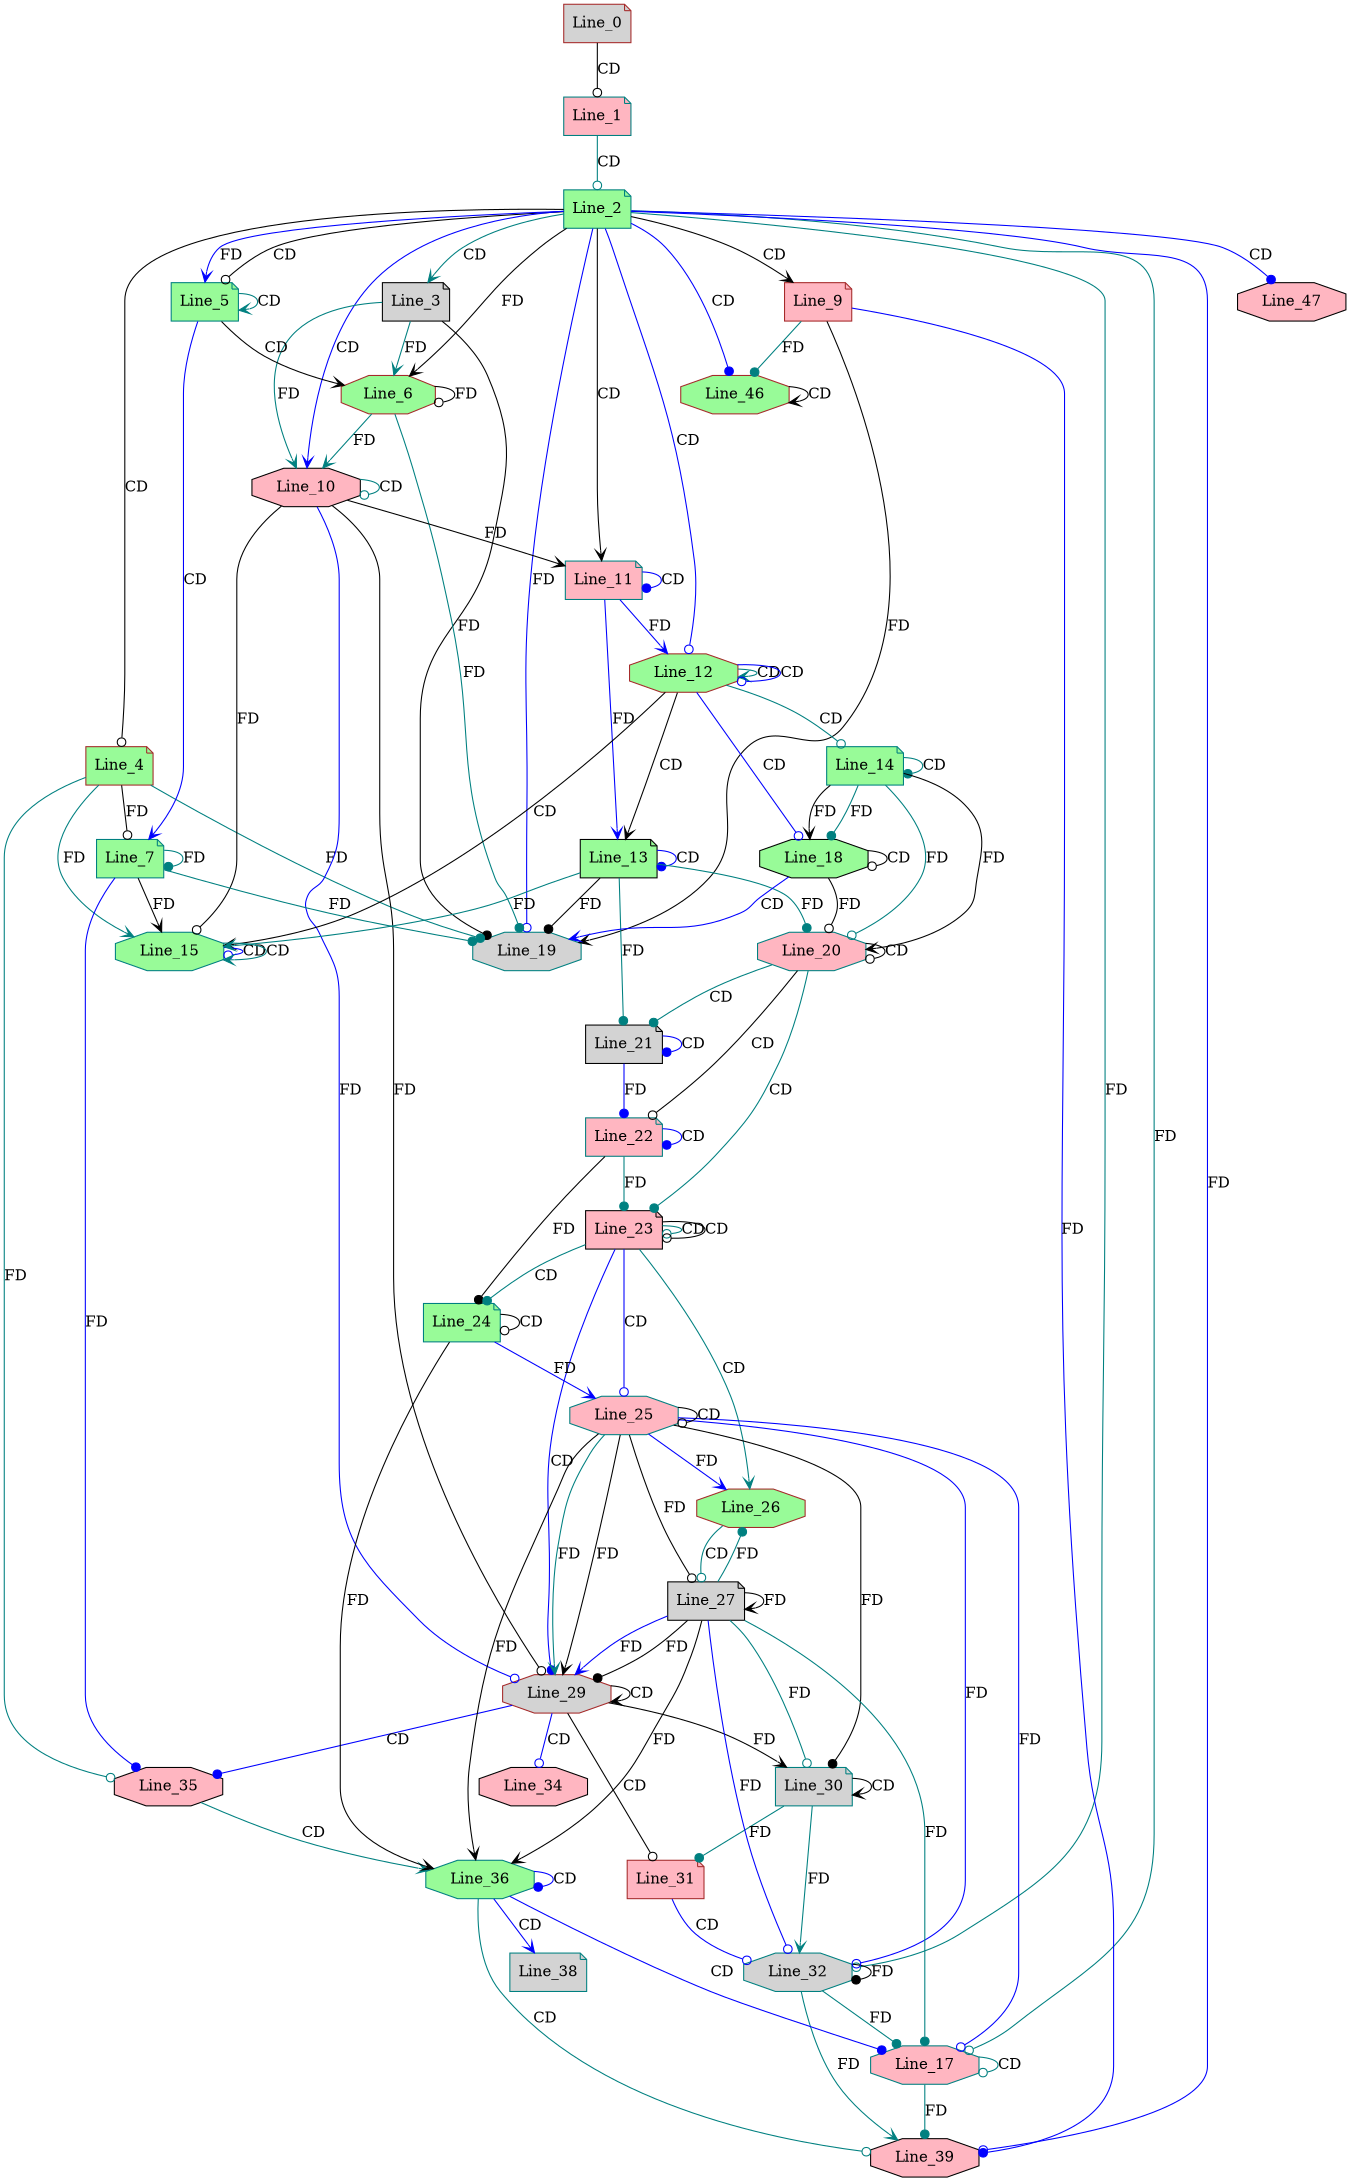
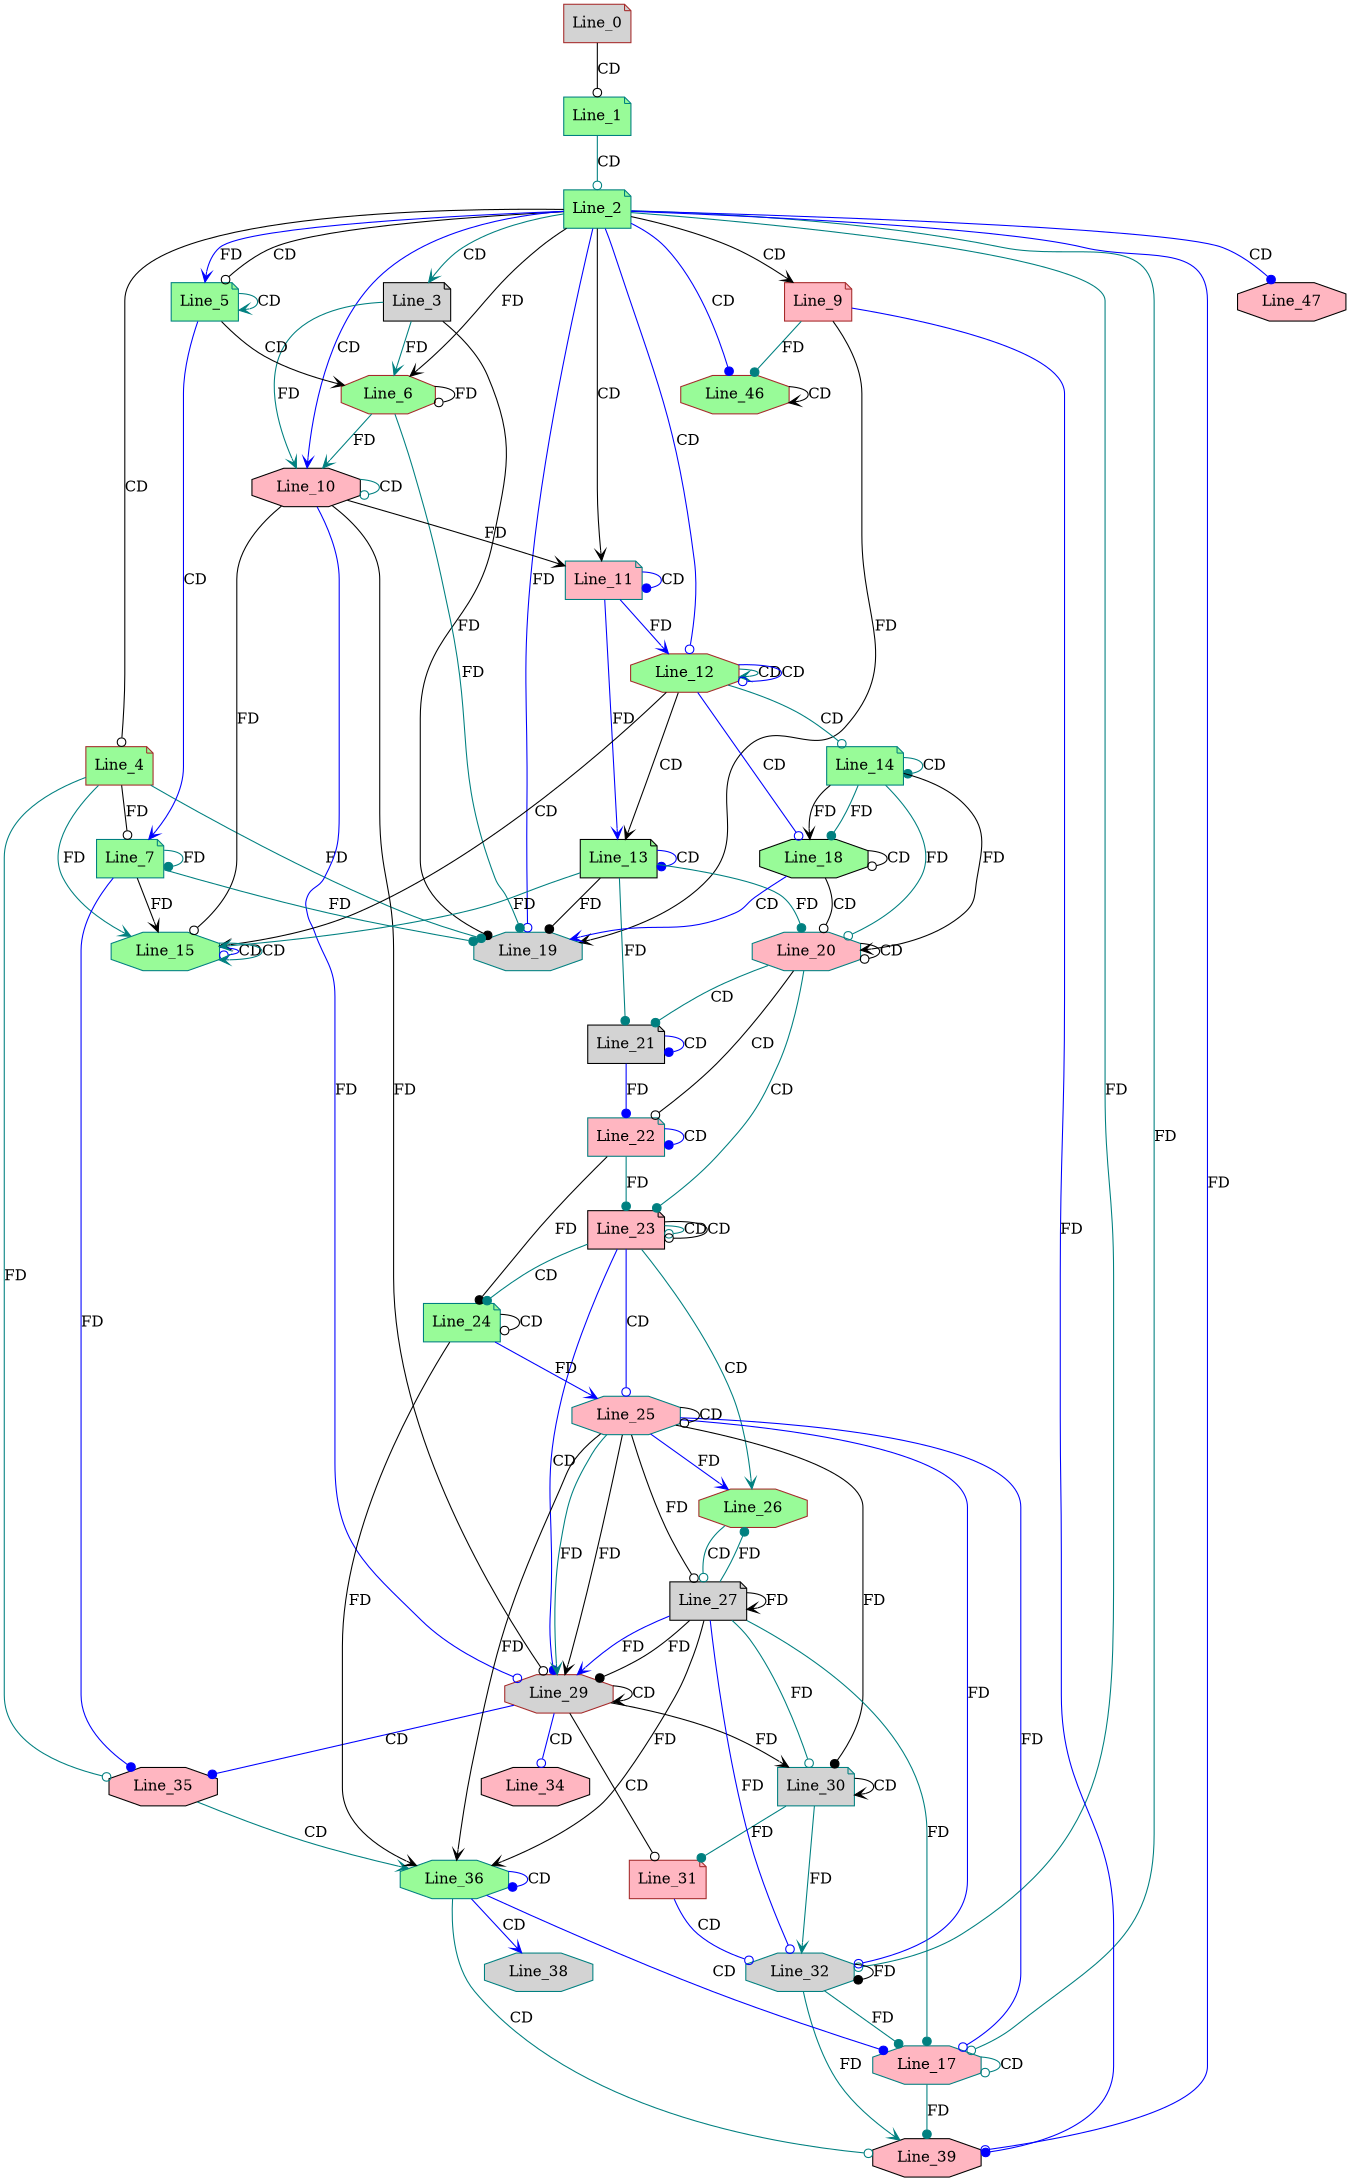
node "Line_1": fillcolor lightpink -> palegreen
edge "Line_18" -> "Line_20": label "FD" -> "CD"
node "Line_38": shape note -> octagon
